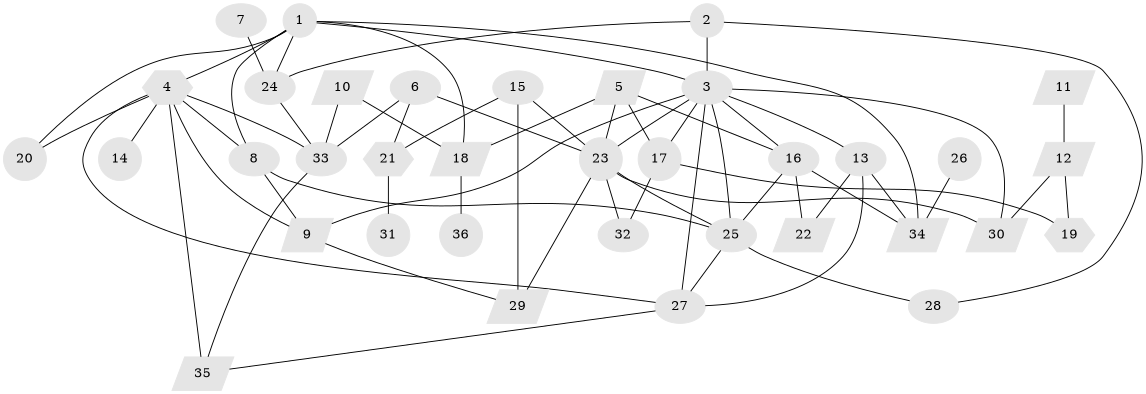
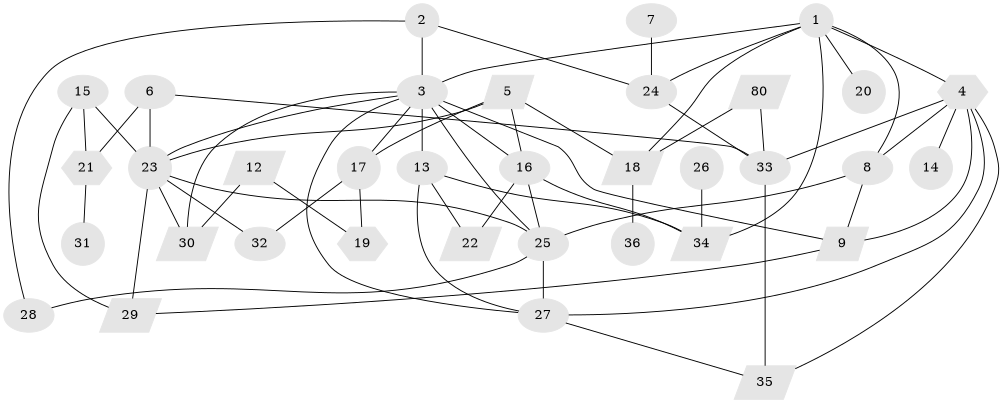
node "10": label "10" -> "80"
node "11": removed
edge "4" -- "20": removed
